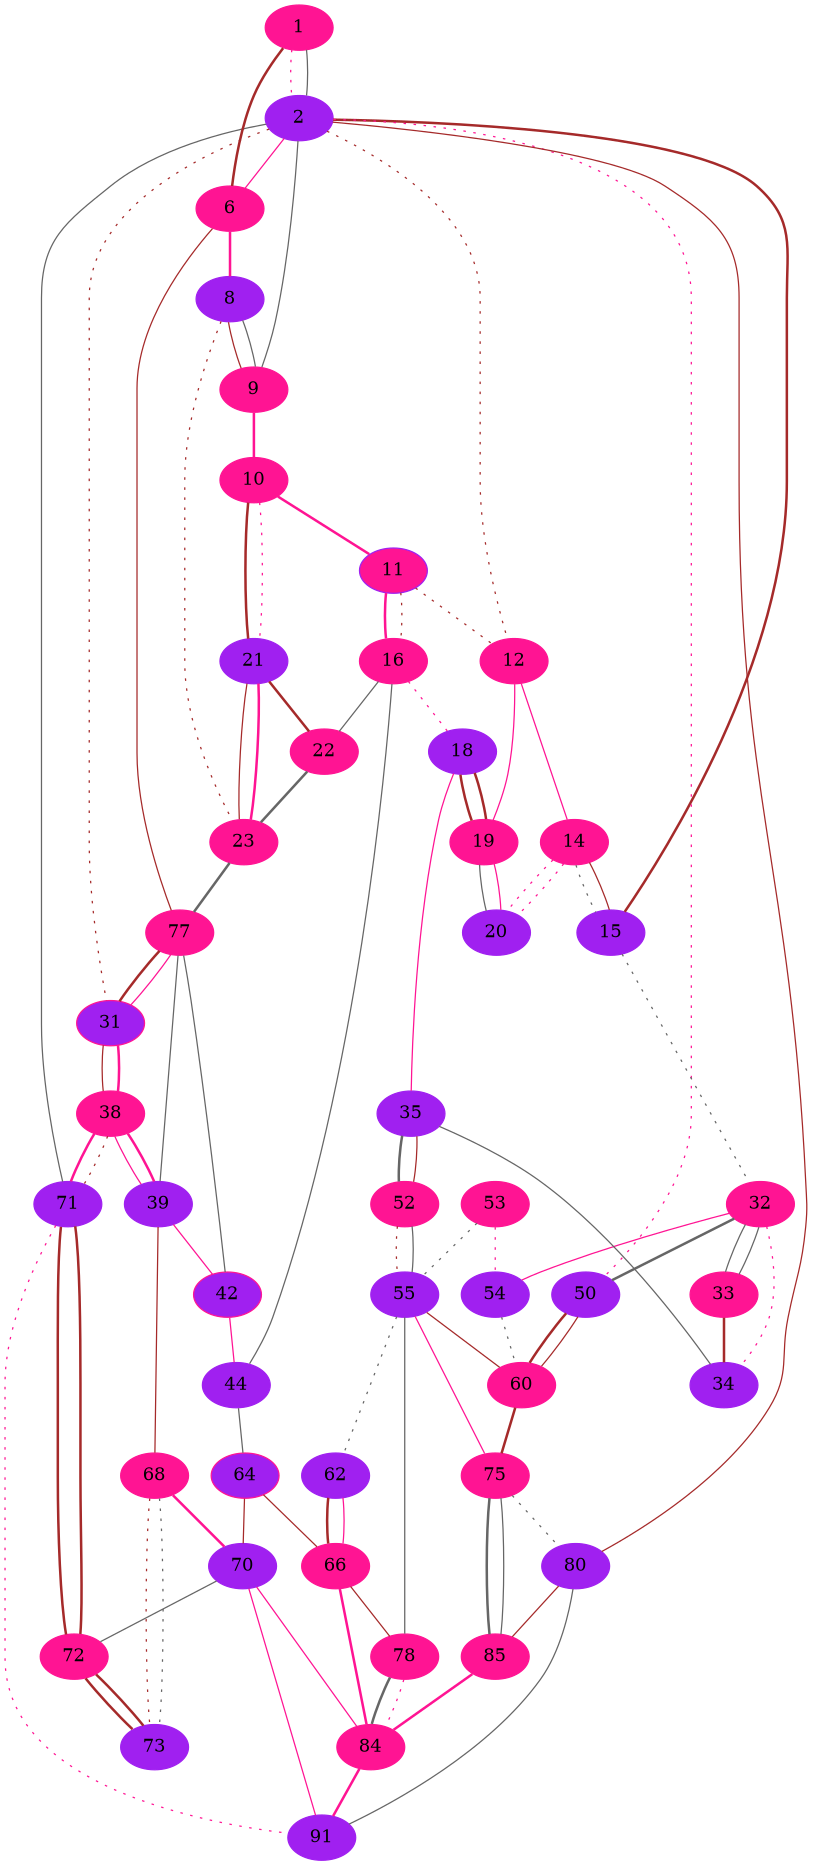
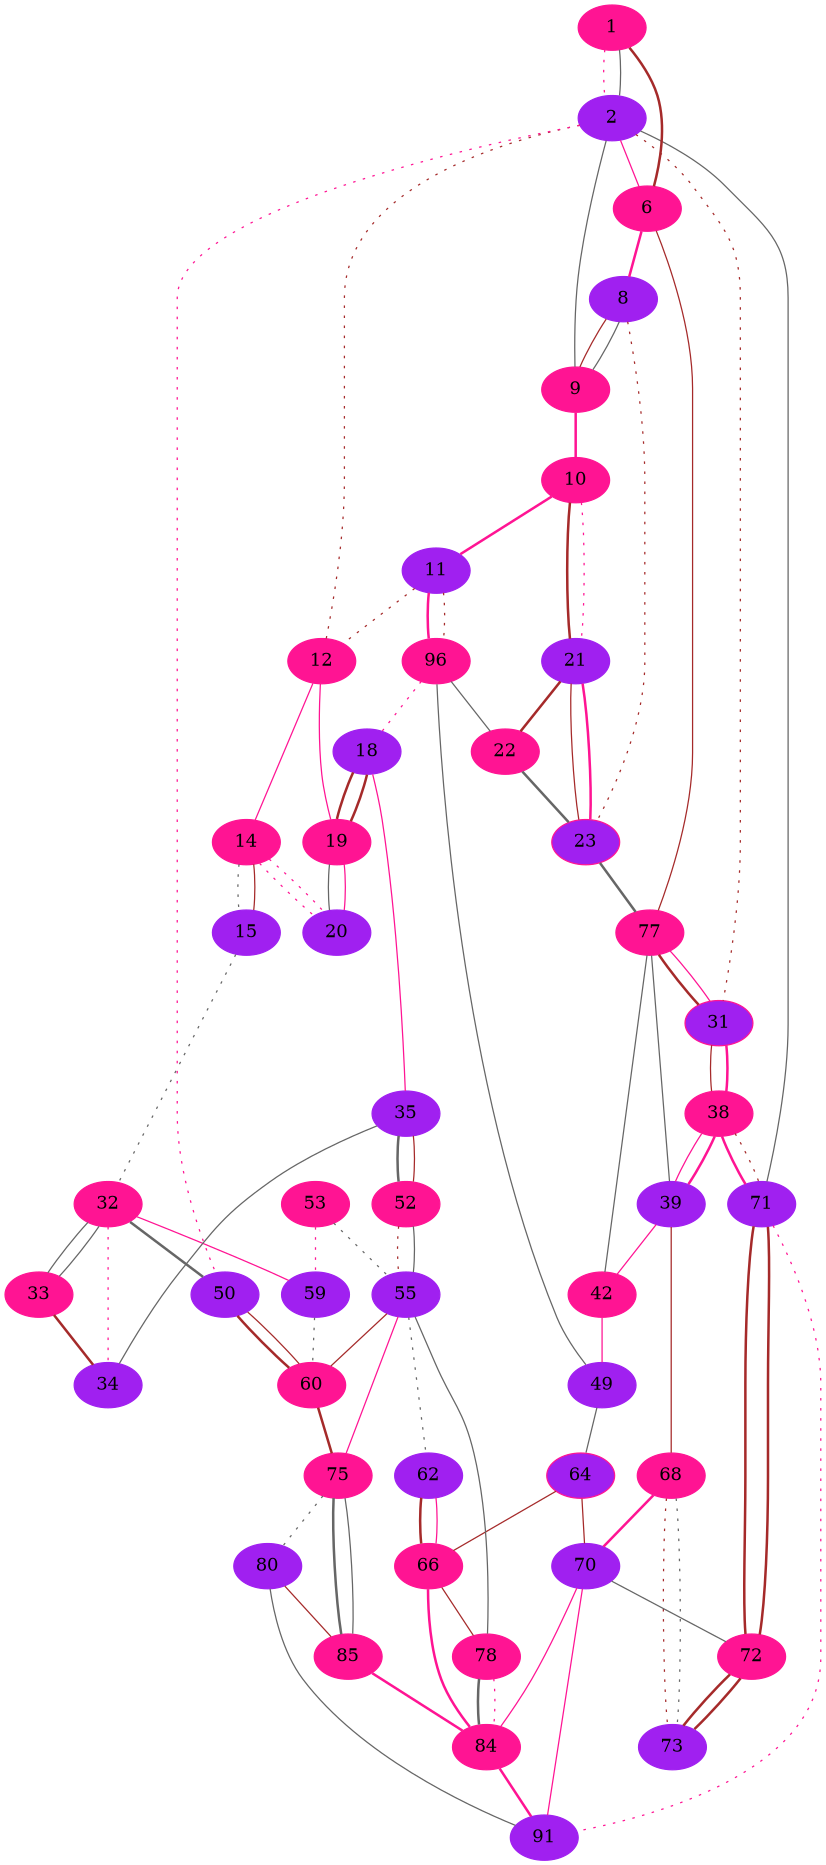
edge "2" -- "15": removed
node "11": fillcolor deeppink -> purple
node "16": label "16" -> "96"
edge "2" -- "80": removed
node "23": fillcolor deeppink -> purple
node "42": fillcolor purple -> deeppink
node "54": label "54" -> "59"
node "44": label "44" -> "49"
